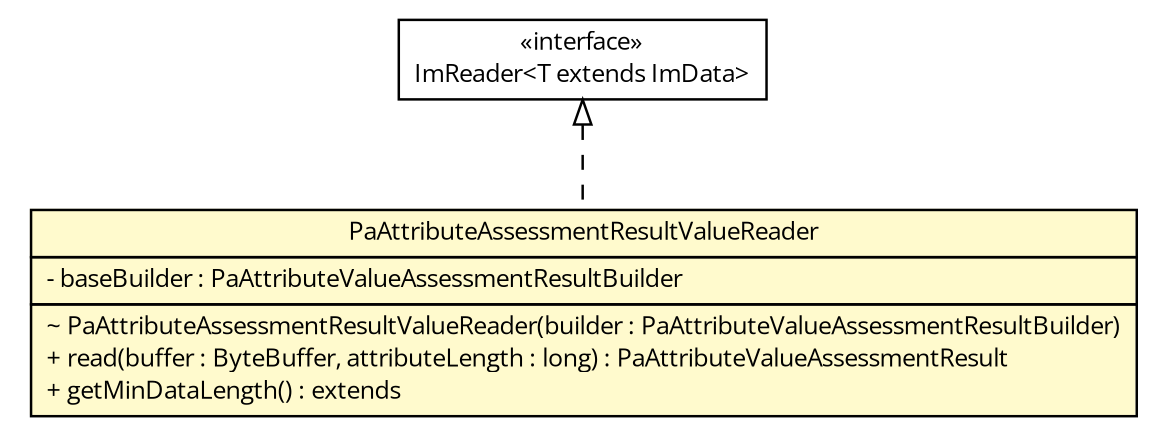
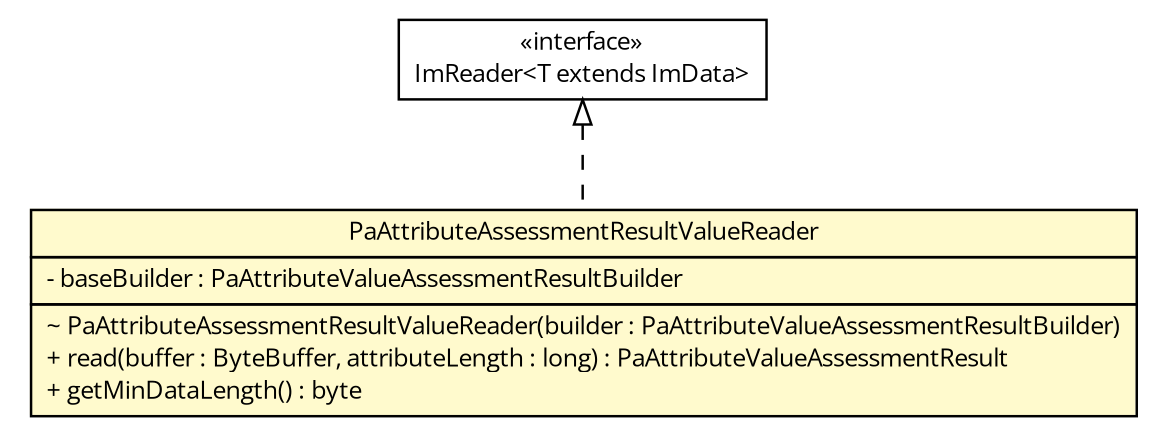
node "PaAttributeAssessmentResultValueReader": text "+ getMinDataLength() : extends" -> "+ getMinDataLength() : byte"
